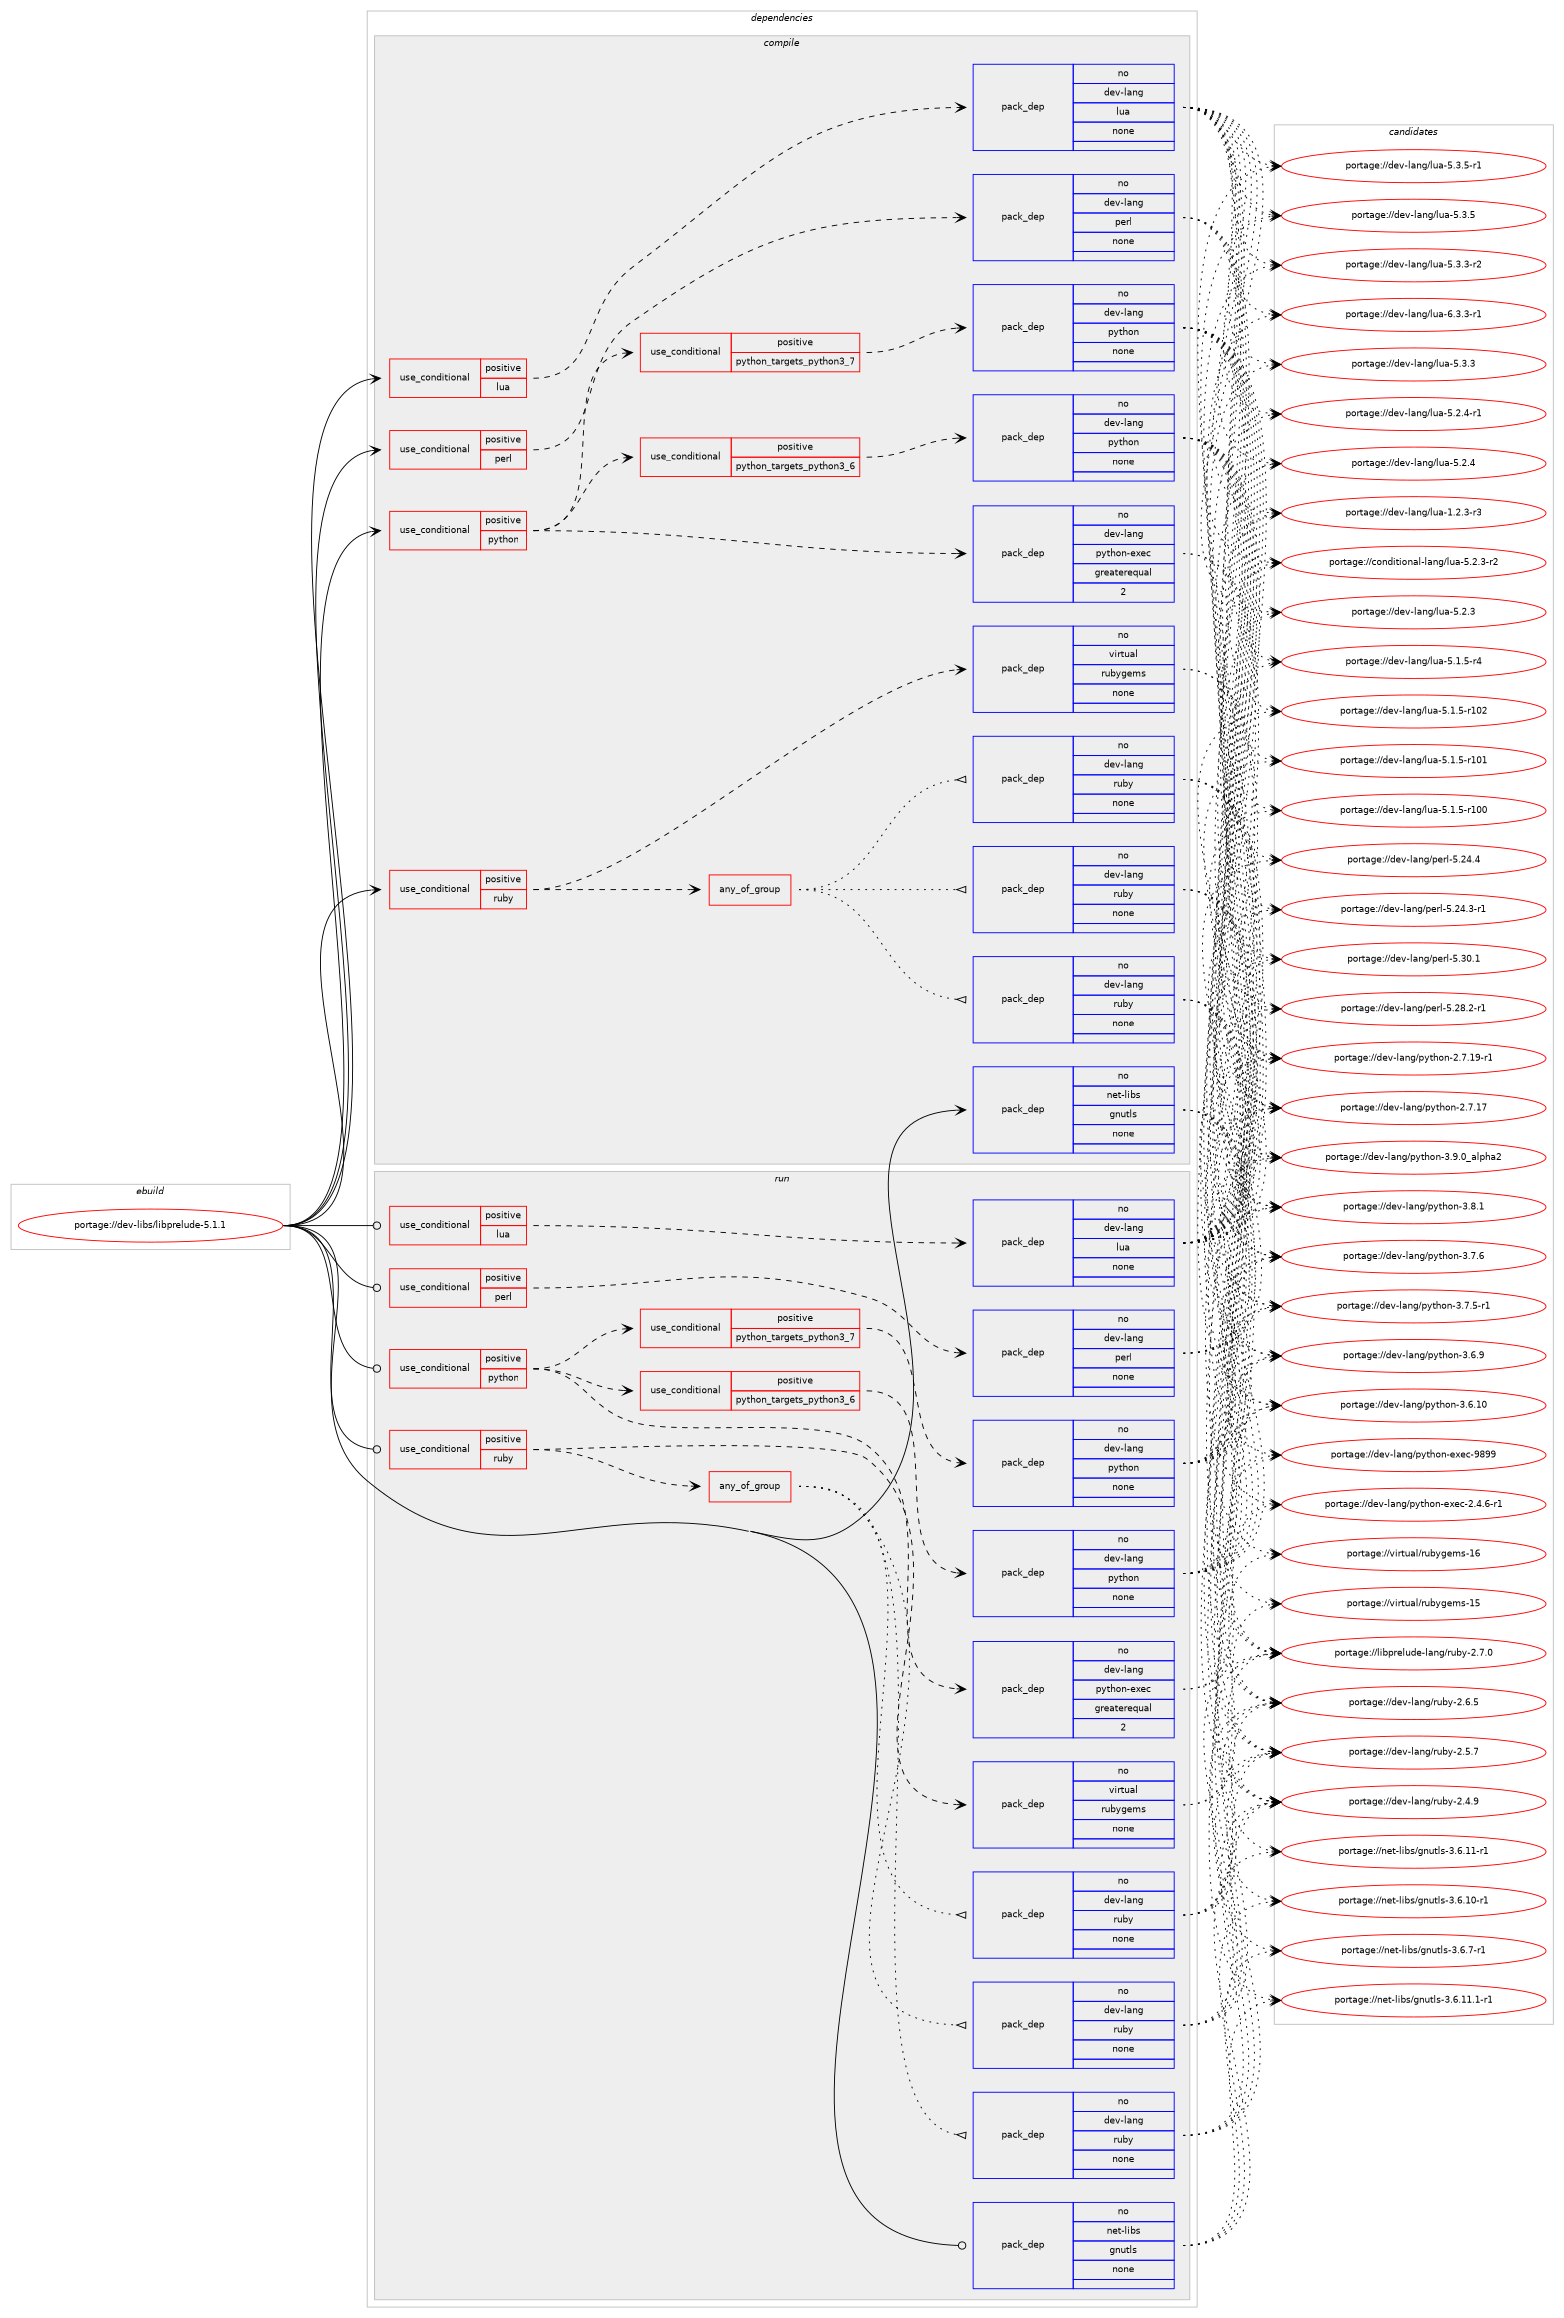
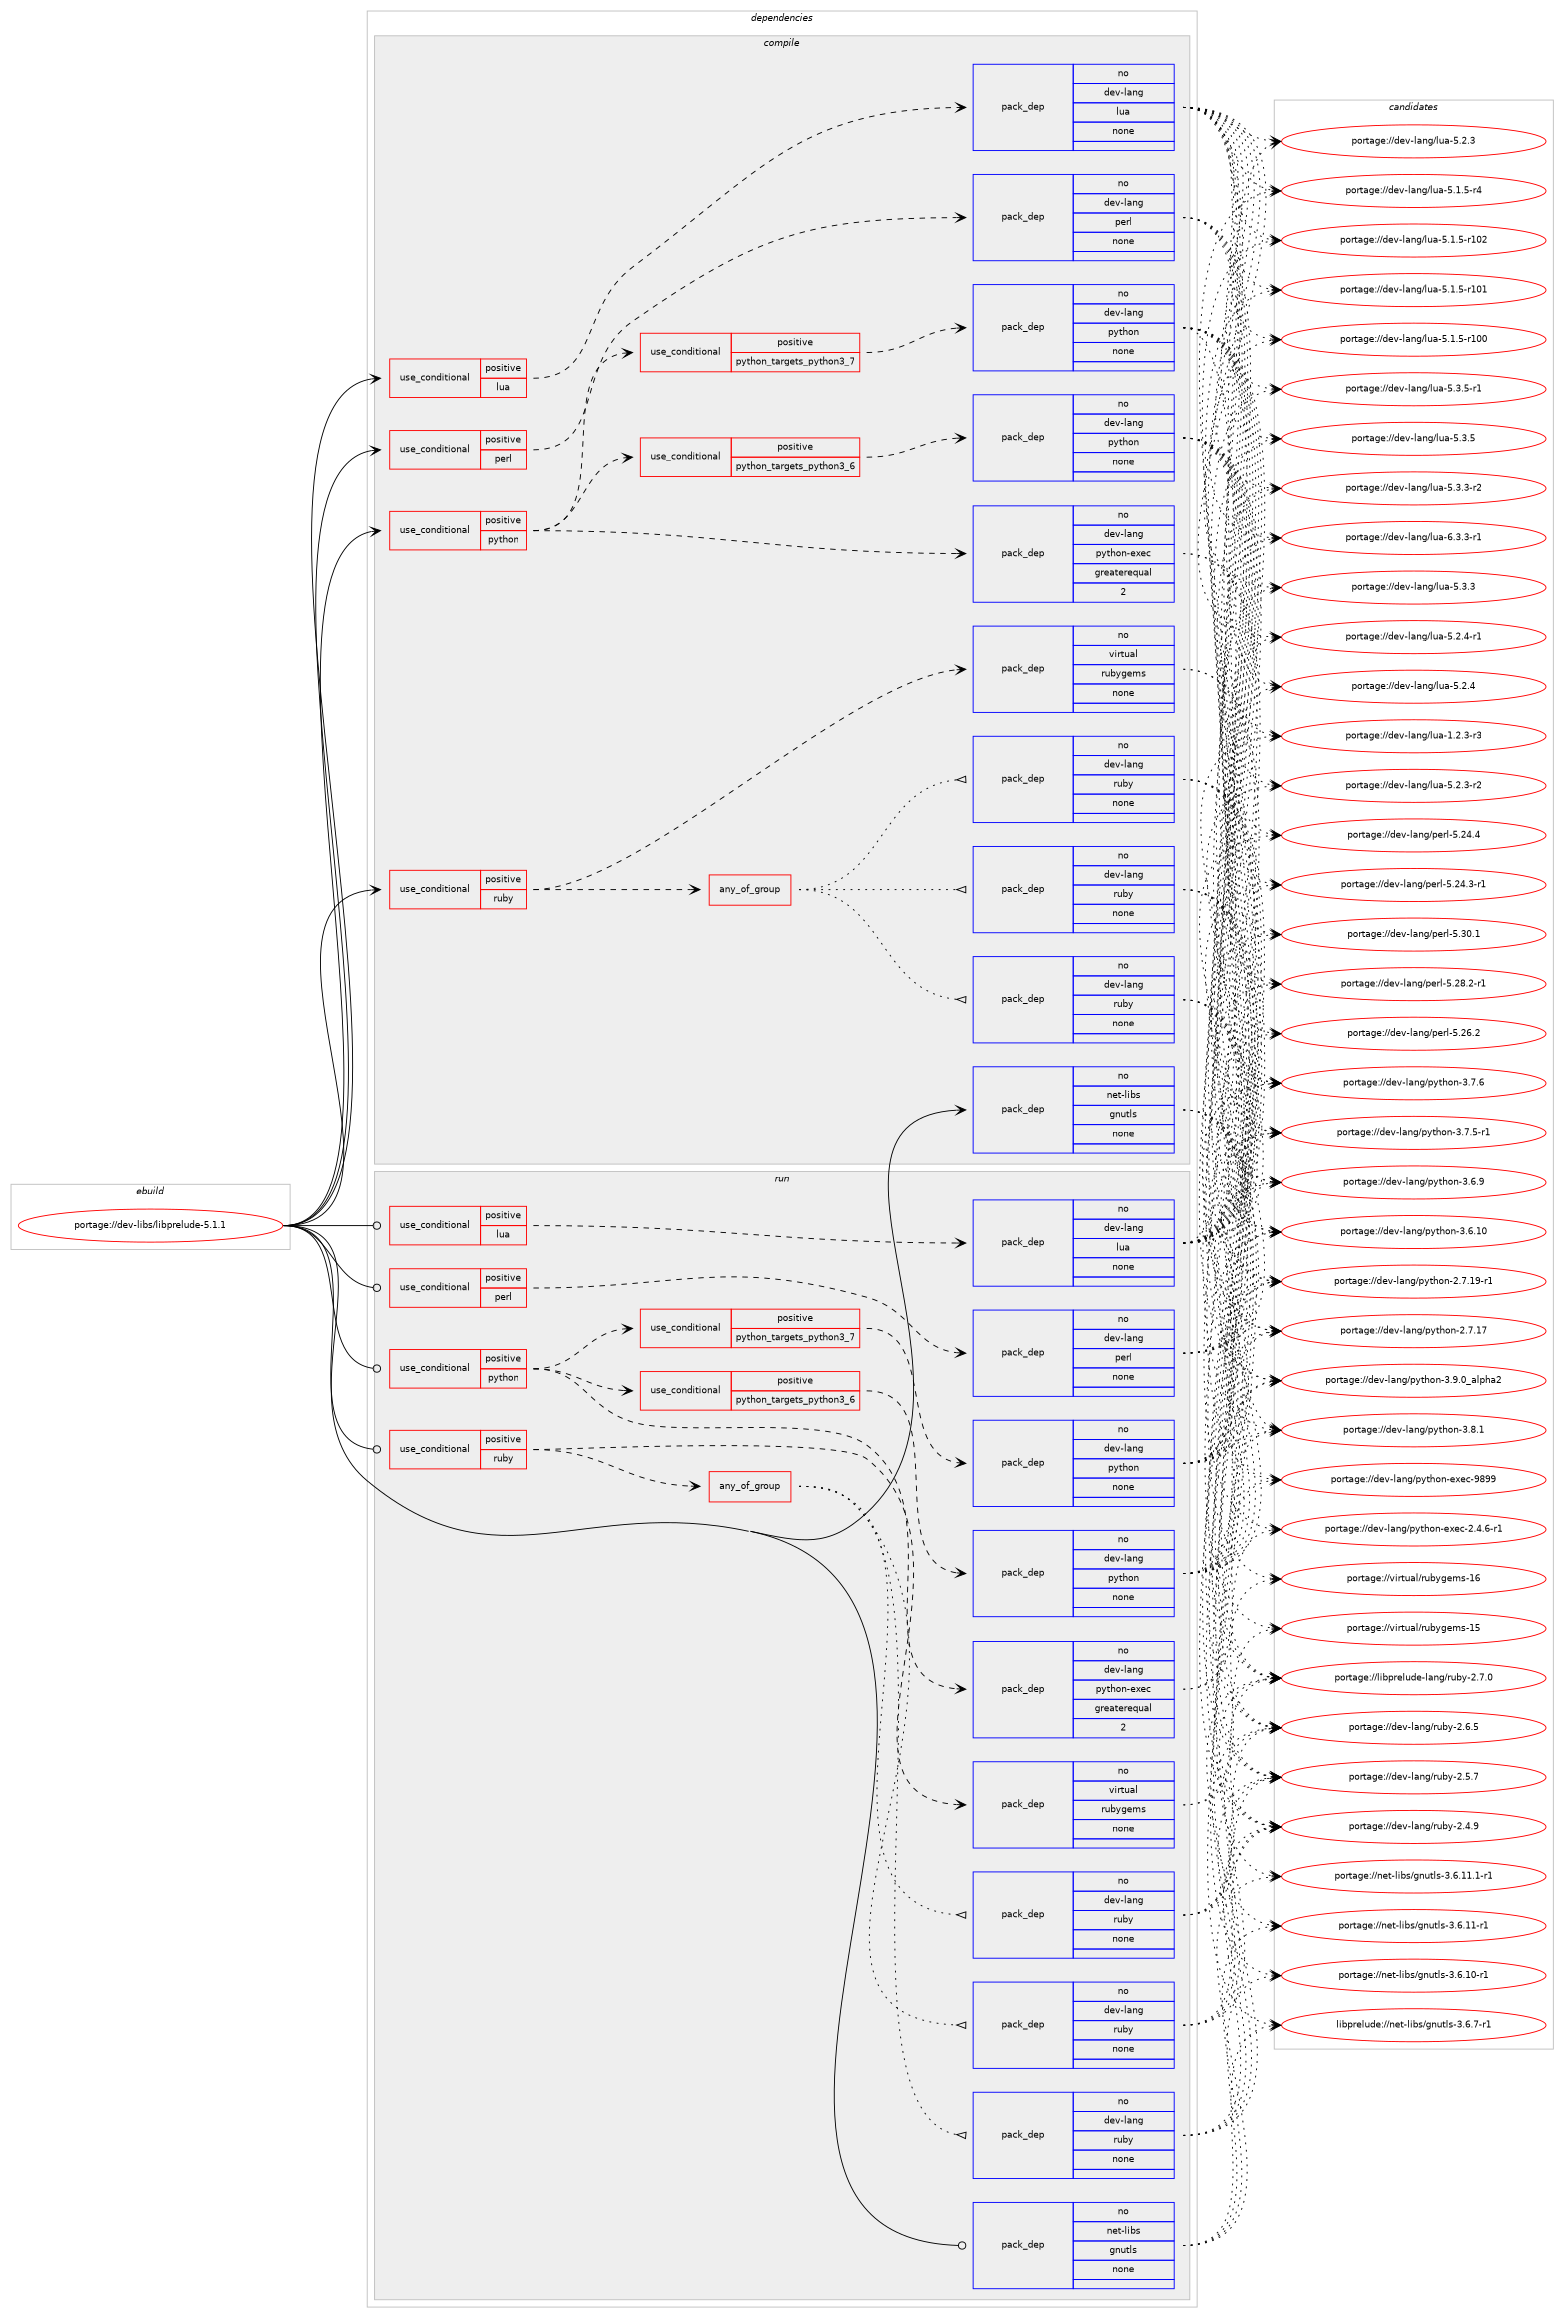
node "portage://conditional-lang/lua-5.2.3-r2": label "portage://conditional-lang/lua-5.2.3-r2" -> "portage://dev-lang/lua-5.2.3-r2"
node "portage://dev-lang/perl-5.26.2": added
node "portage://net-libs/gnutls-3.6.7-r1": label "portage://net-libs/gnutls-3.6.7-r1" -> "libprelude://net-libs/gnutls-3.6.7-r1"
